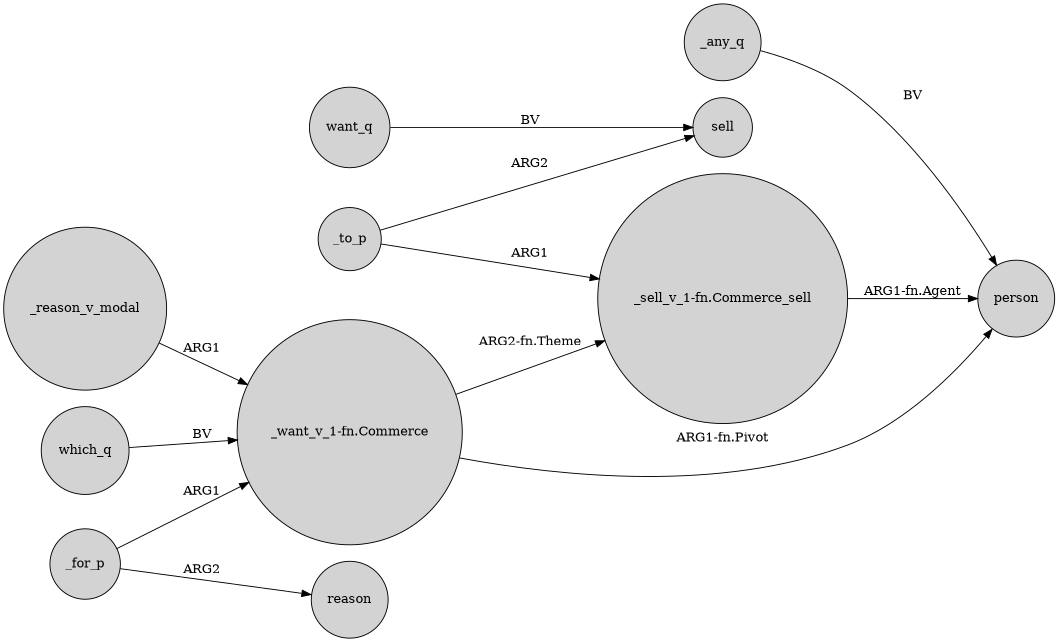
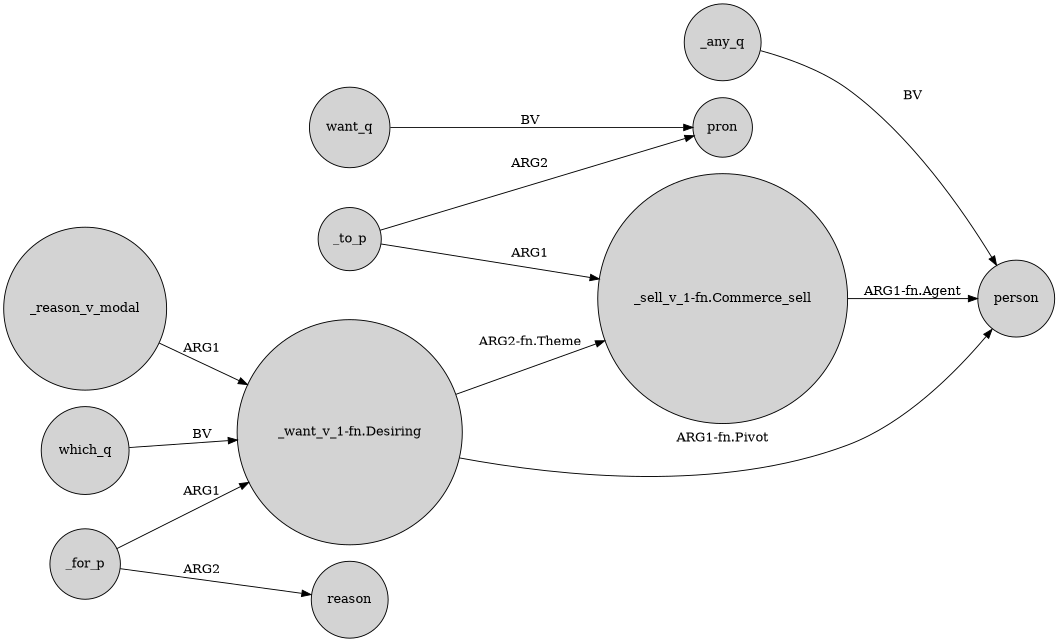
node "sell": label "sell" -> "pron"
node "_want_v_1-fn.Commerce": label "_want_v_1-fn.Commerce" -> "_want_v_1-fn.Desiring"
